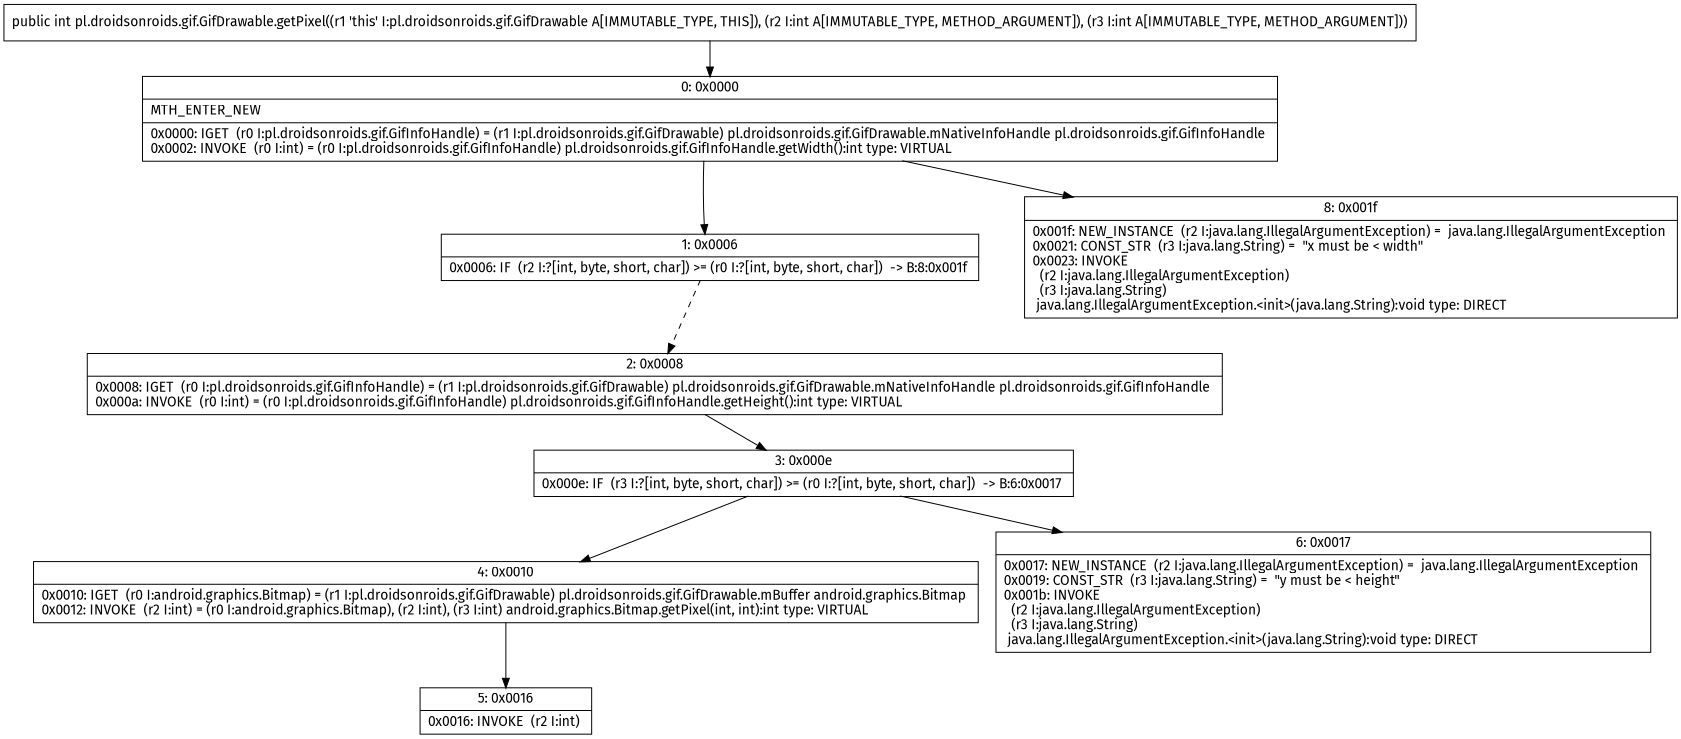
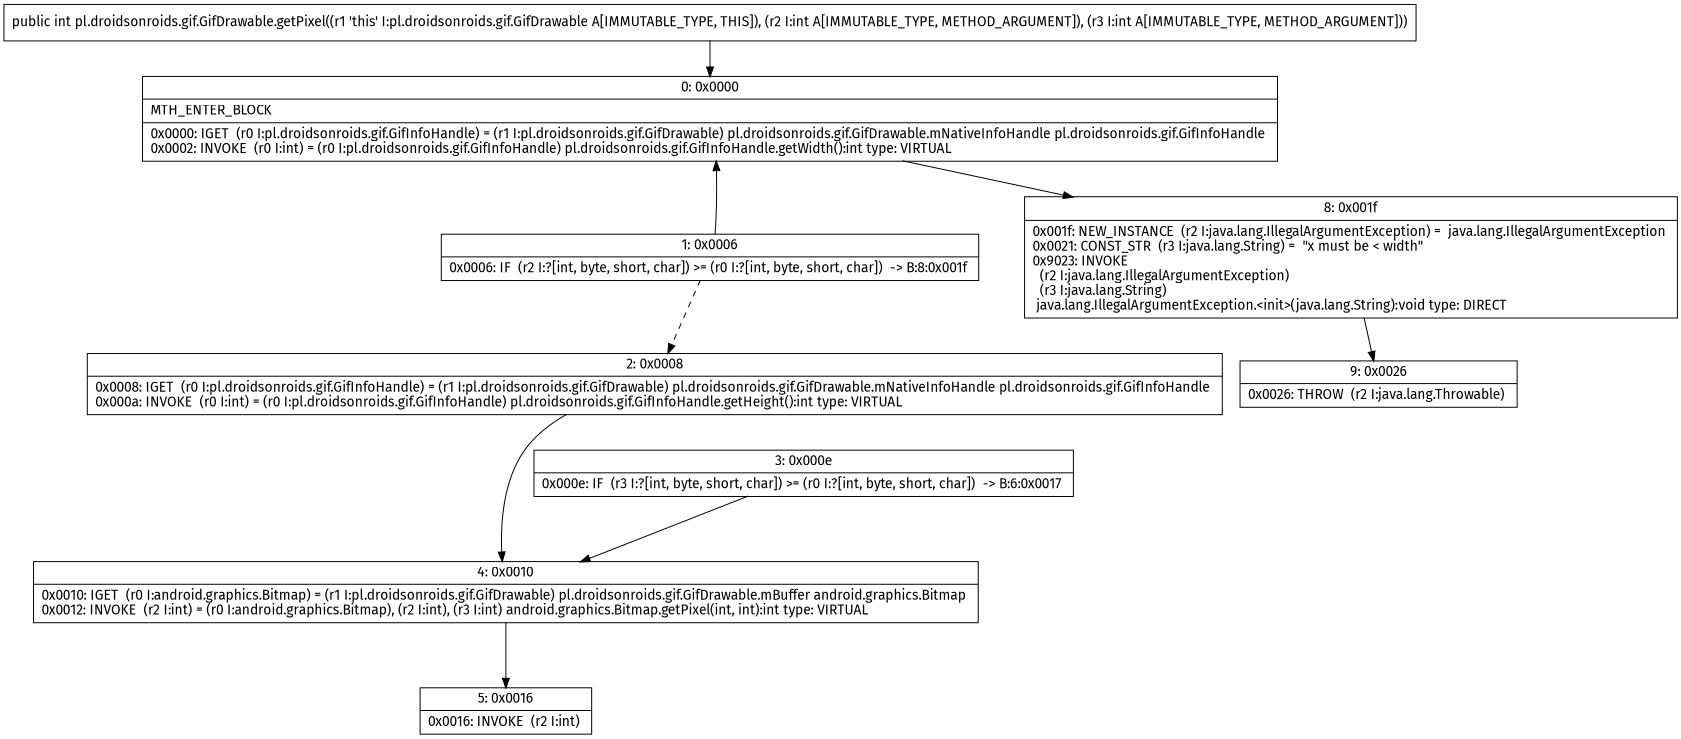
node "0: 0x0000": text "MTH_ENTER_NEW" -> "MTH_ENTER_BLOCK"
edge "0: 0x0000" -> "1: 0x0006": reversed
node "8: 0x001f": text "0x0023: INVOKE" -> "0x9023: INVOKE"
node "9: 0x0026": added
edge "2: 0x0008" -> "3: 0x000e": now "2: 0x0008" -> "4: 0x0010"
node "6: 0x0017": removed
